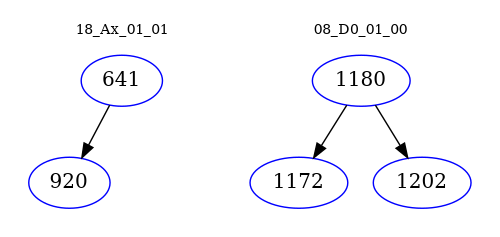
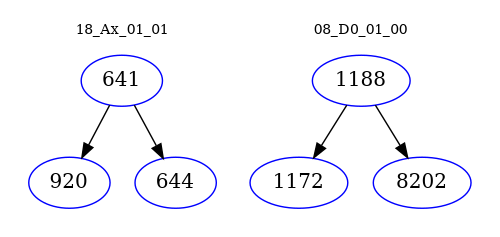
node "1180": label "1180" -> "1188"
node "644": added
node "1202": label "1202" -> "8202"
